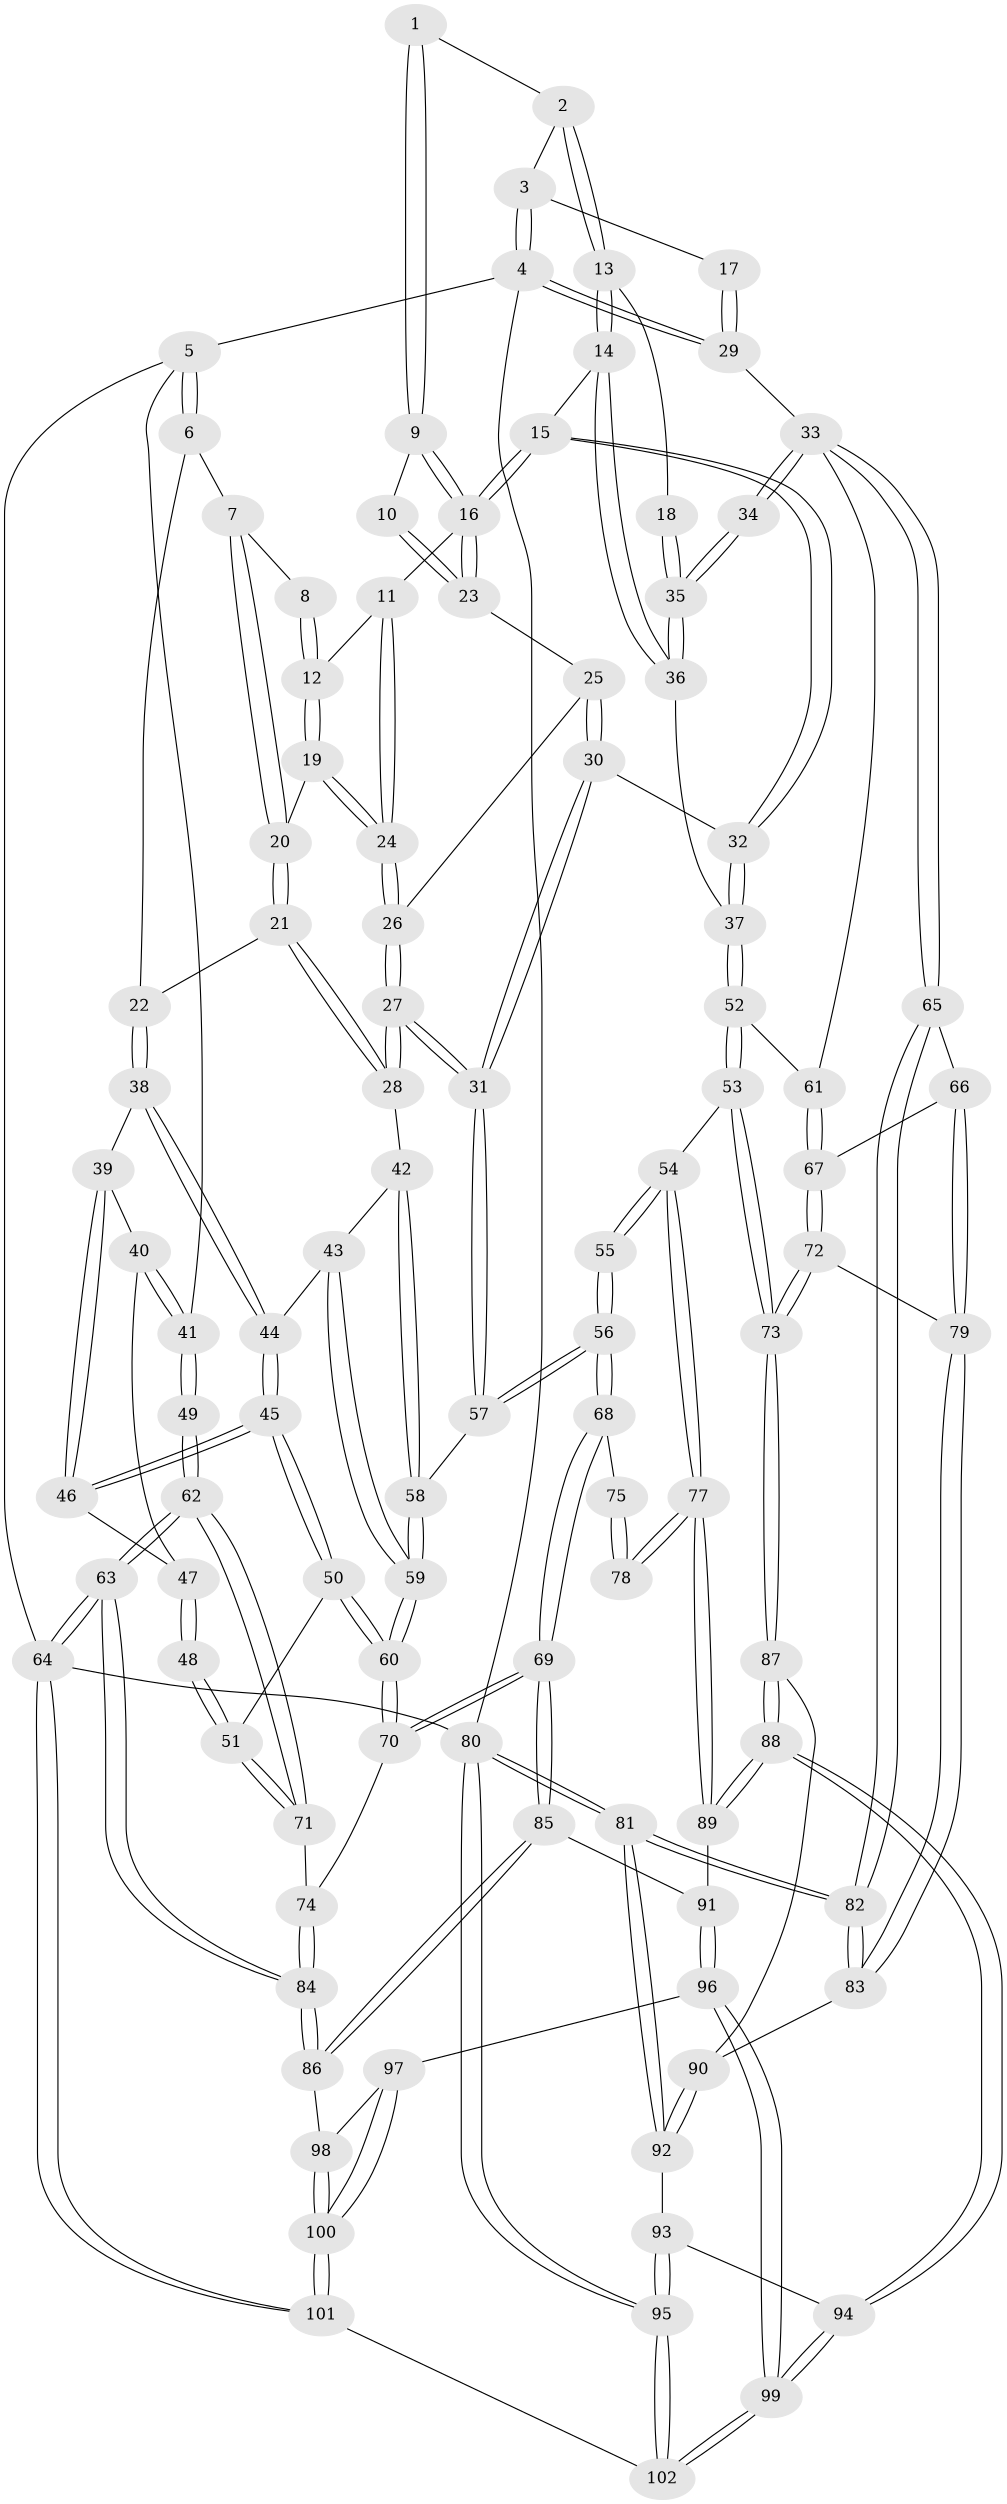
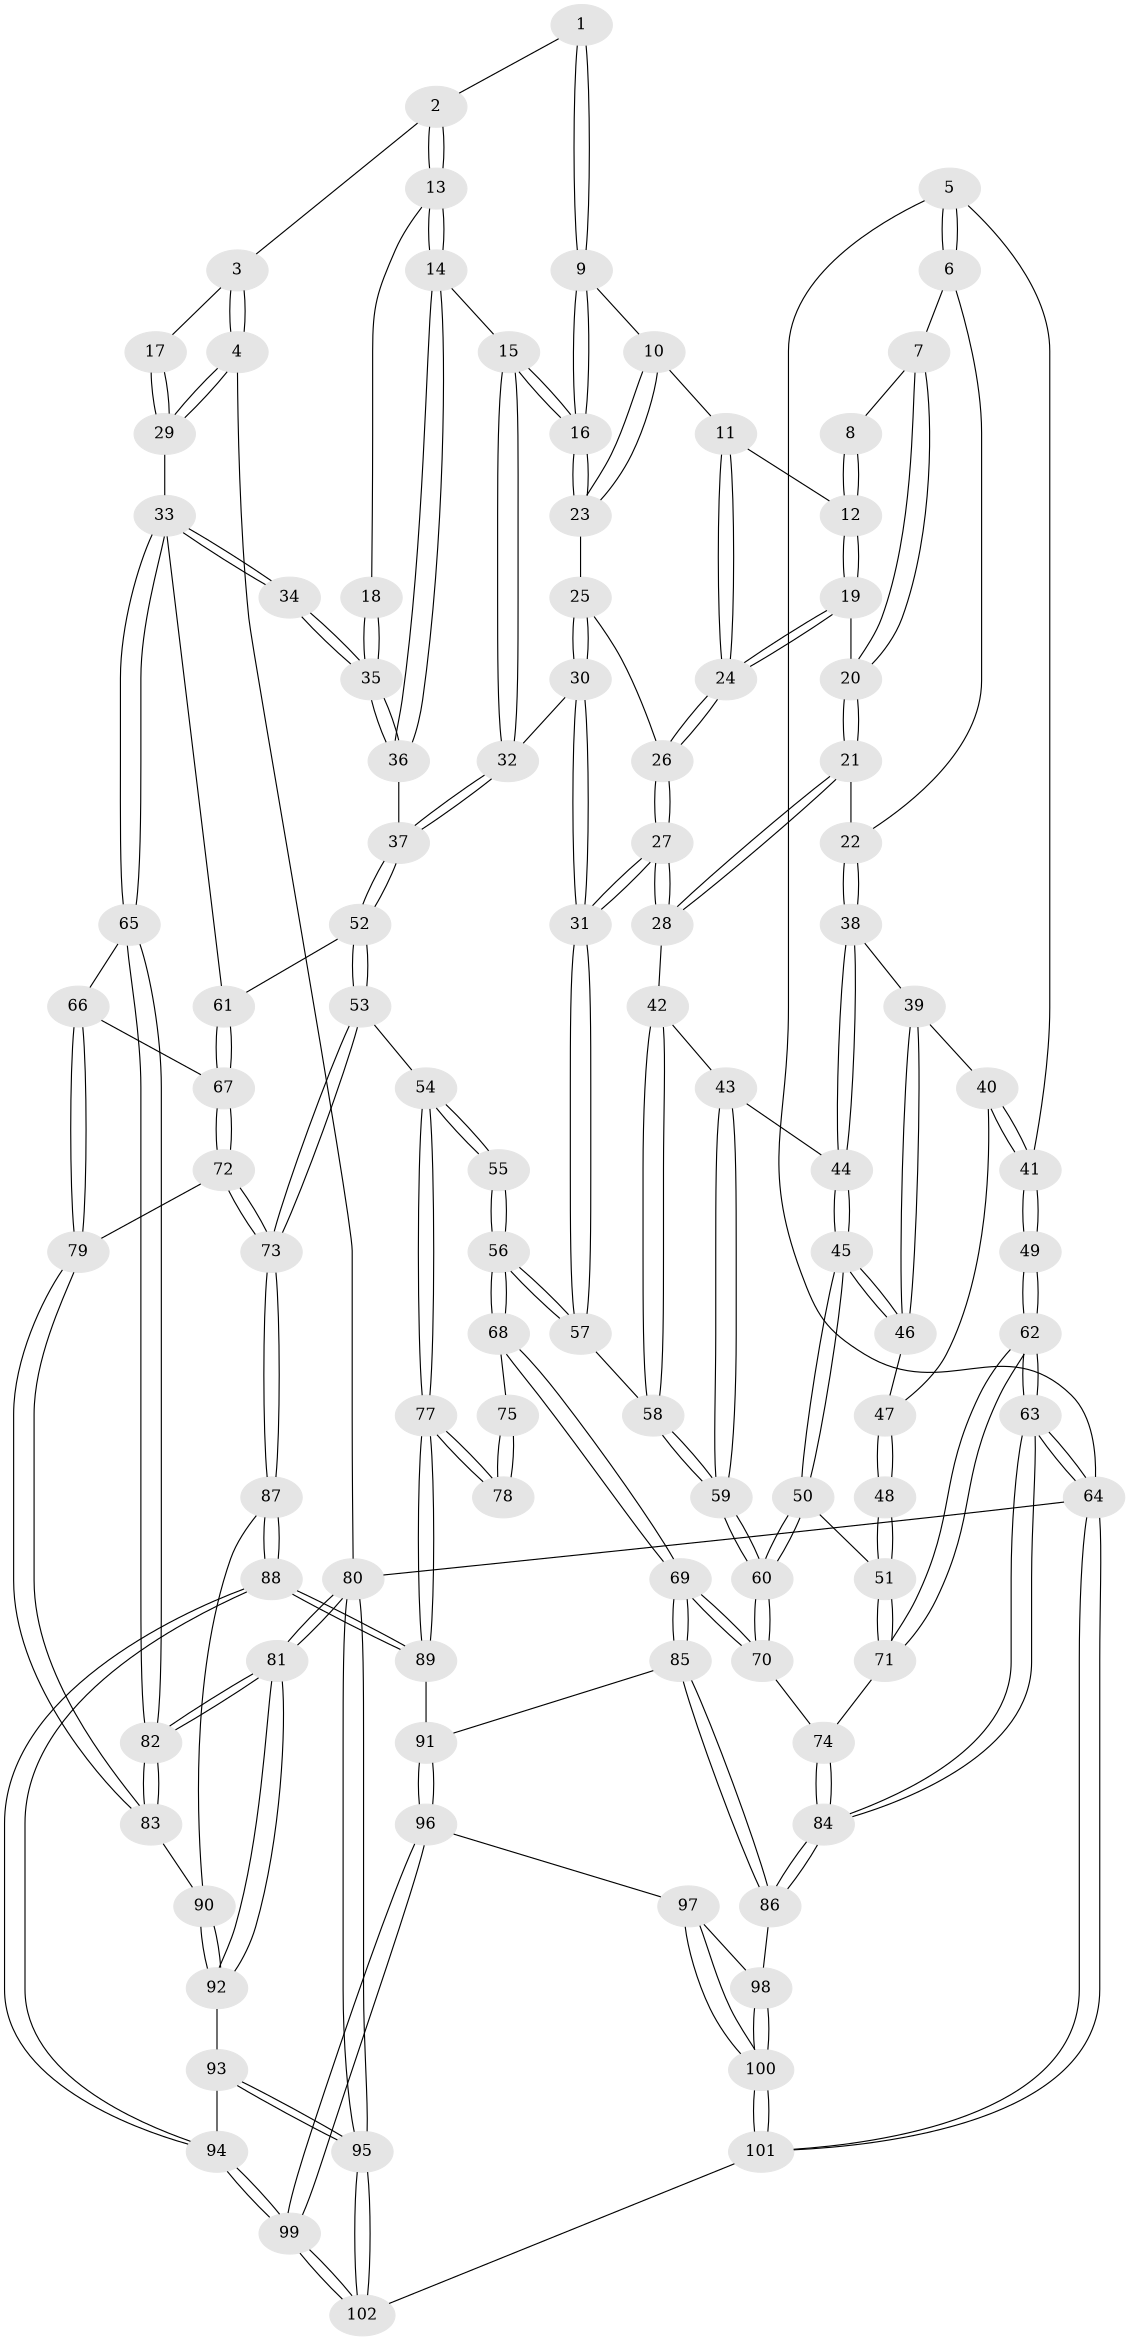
edge "4" -- "5": removed
edge "16" -- "11": now "10" -- "11"
